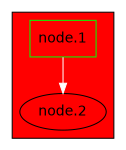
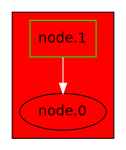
node "node.2": label "node.2" -> "node.0"
